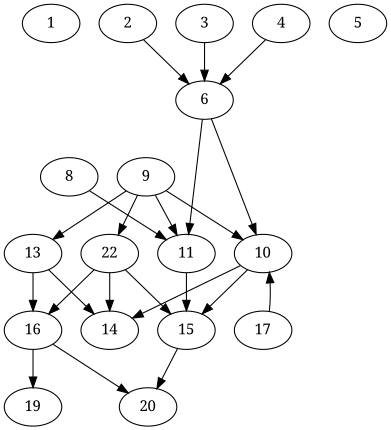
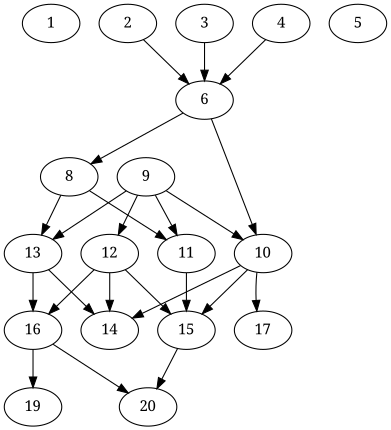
edge "6" -> "11": now "6" -> "8"
edge "8" -> "13": added
node "22": label "22" -> "12"
edge "17" -> "10": reversed
